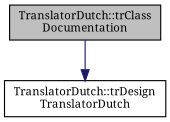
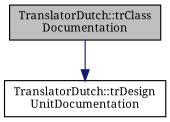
node "TranslatorDutch::trDesign TranslatorDutch": label "TranslatorDutch::trDesign TranslatorDutch" -> "TranslatorDutch::trDesign UnitDocumentation"
